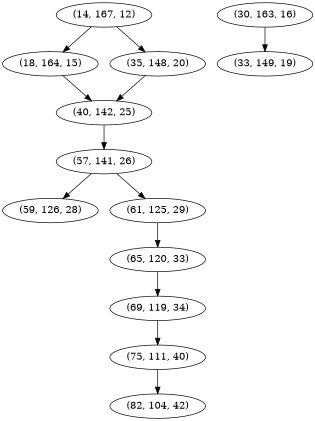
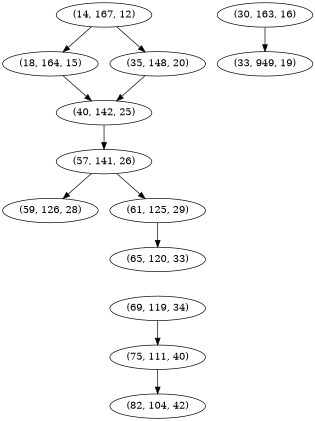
node "(33, 149, 19)": label "(33, 149, 19)" -> "(33, 949, 19)"
edge "(65, 120, 33)" -> "(69, 119, 34)": removed
